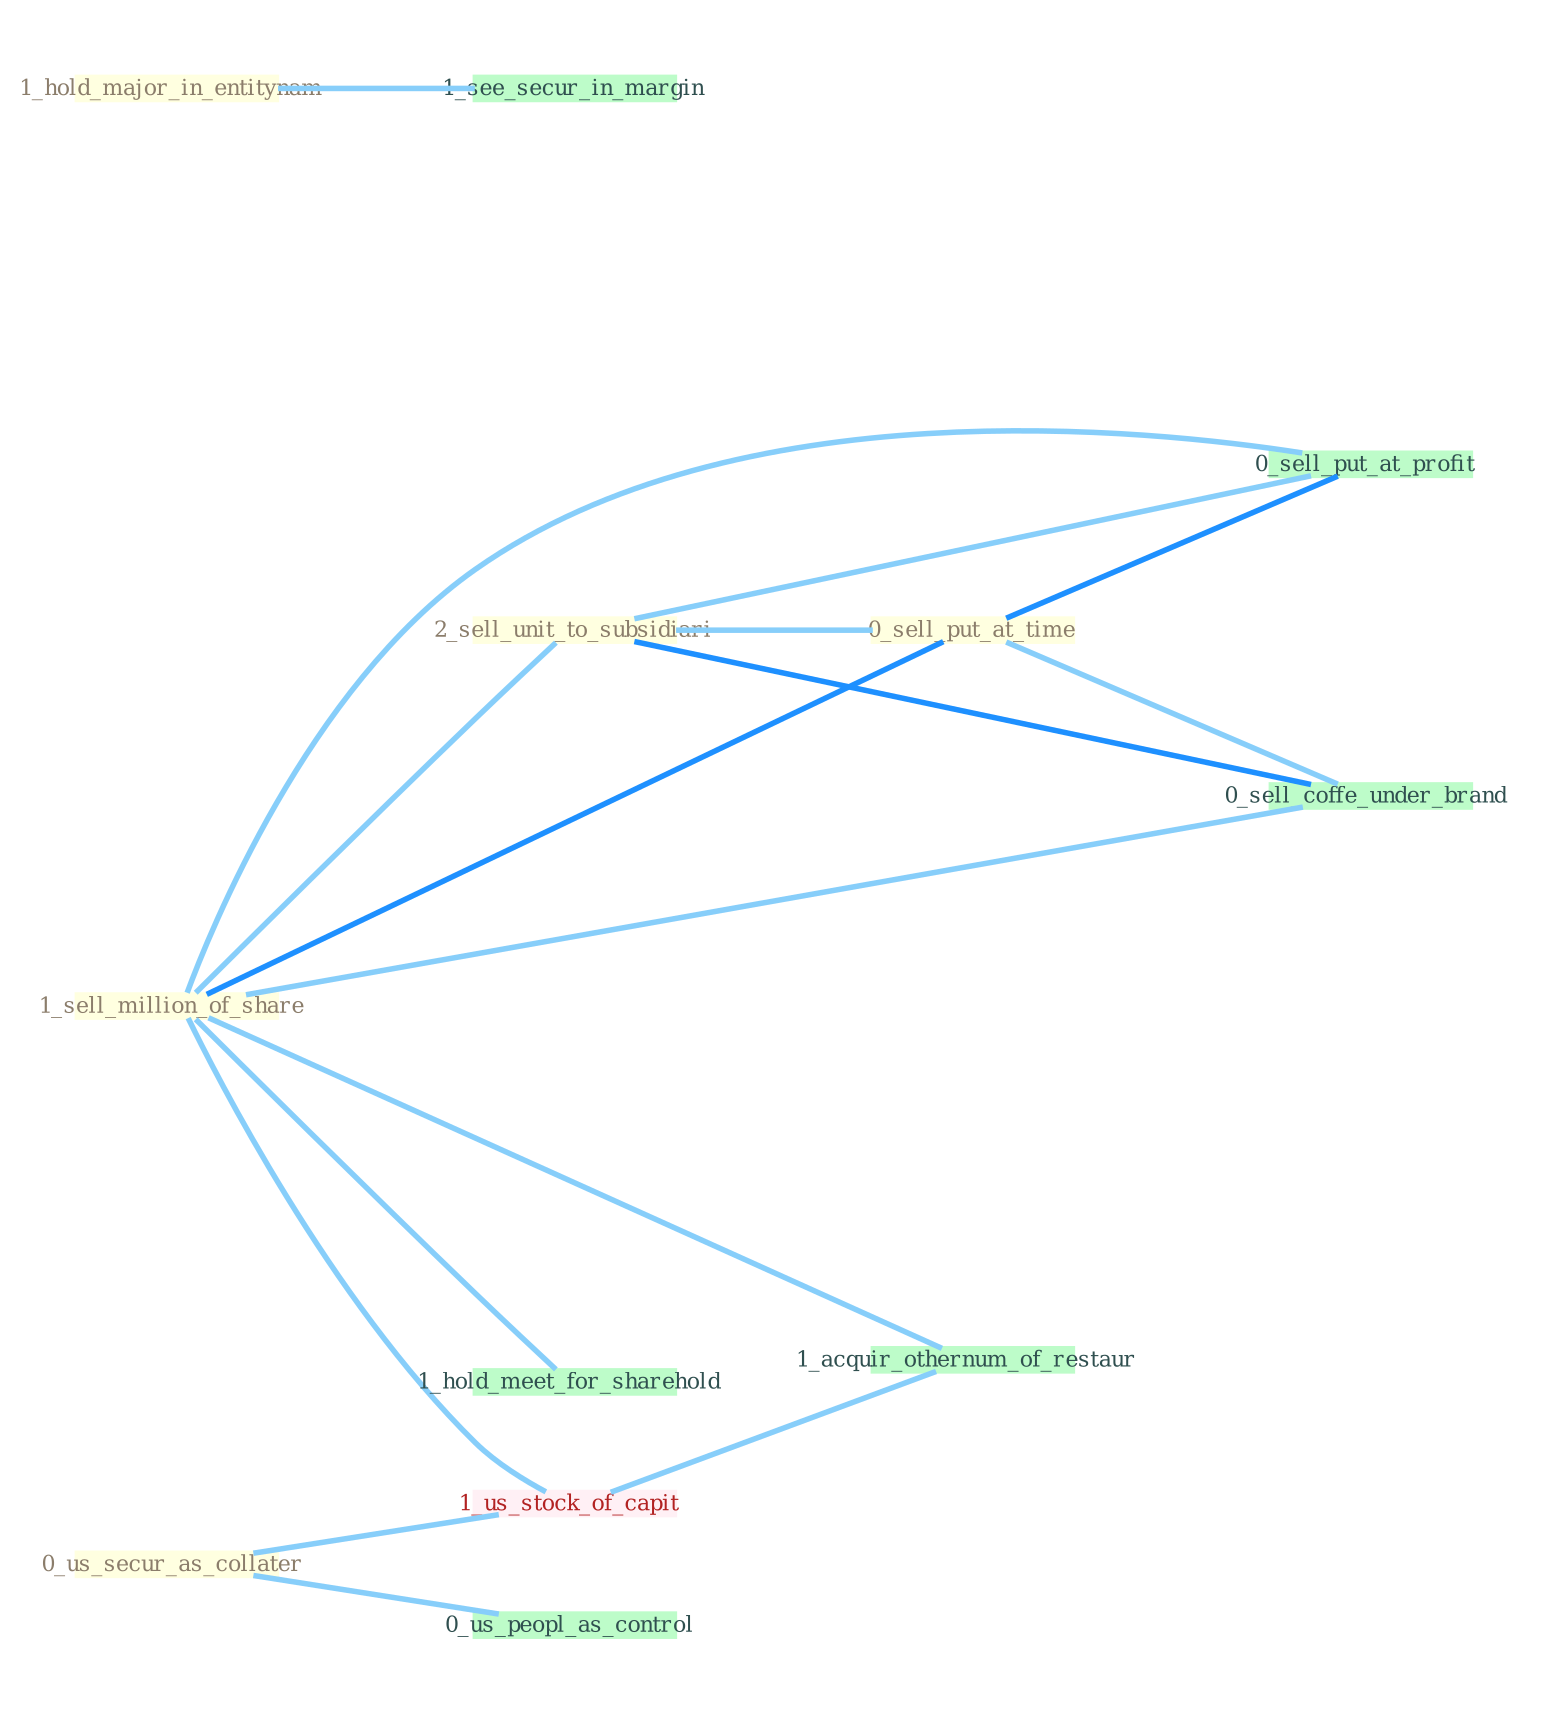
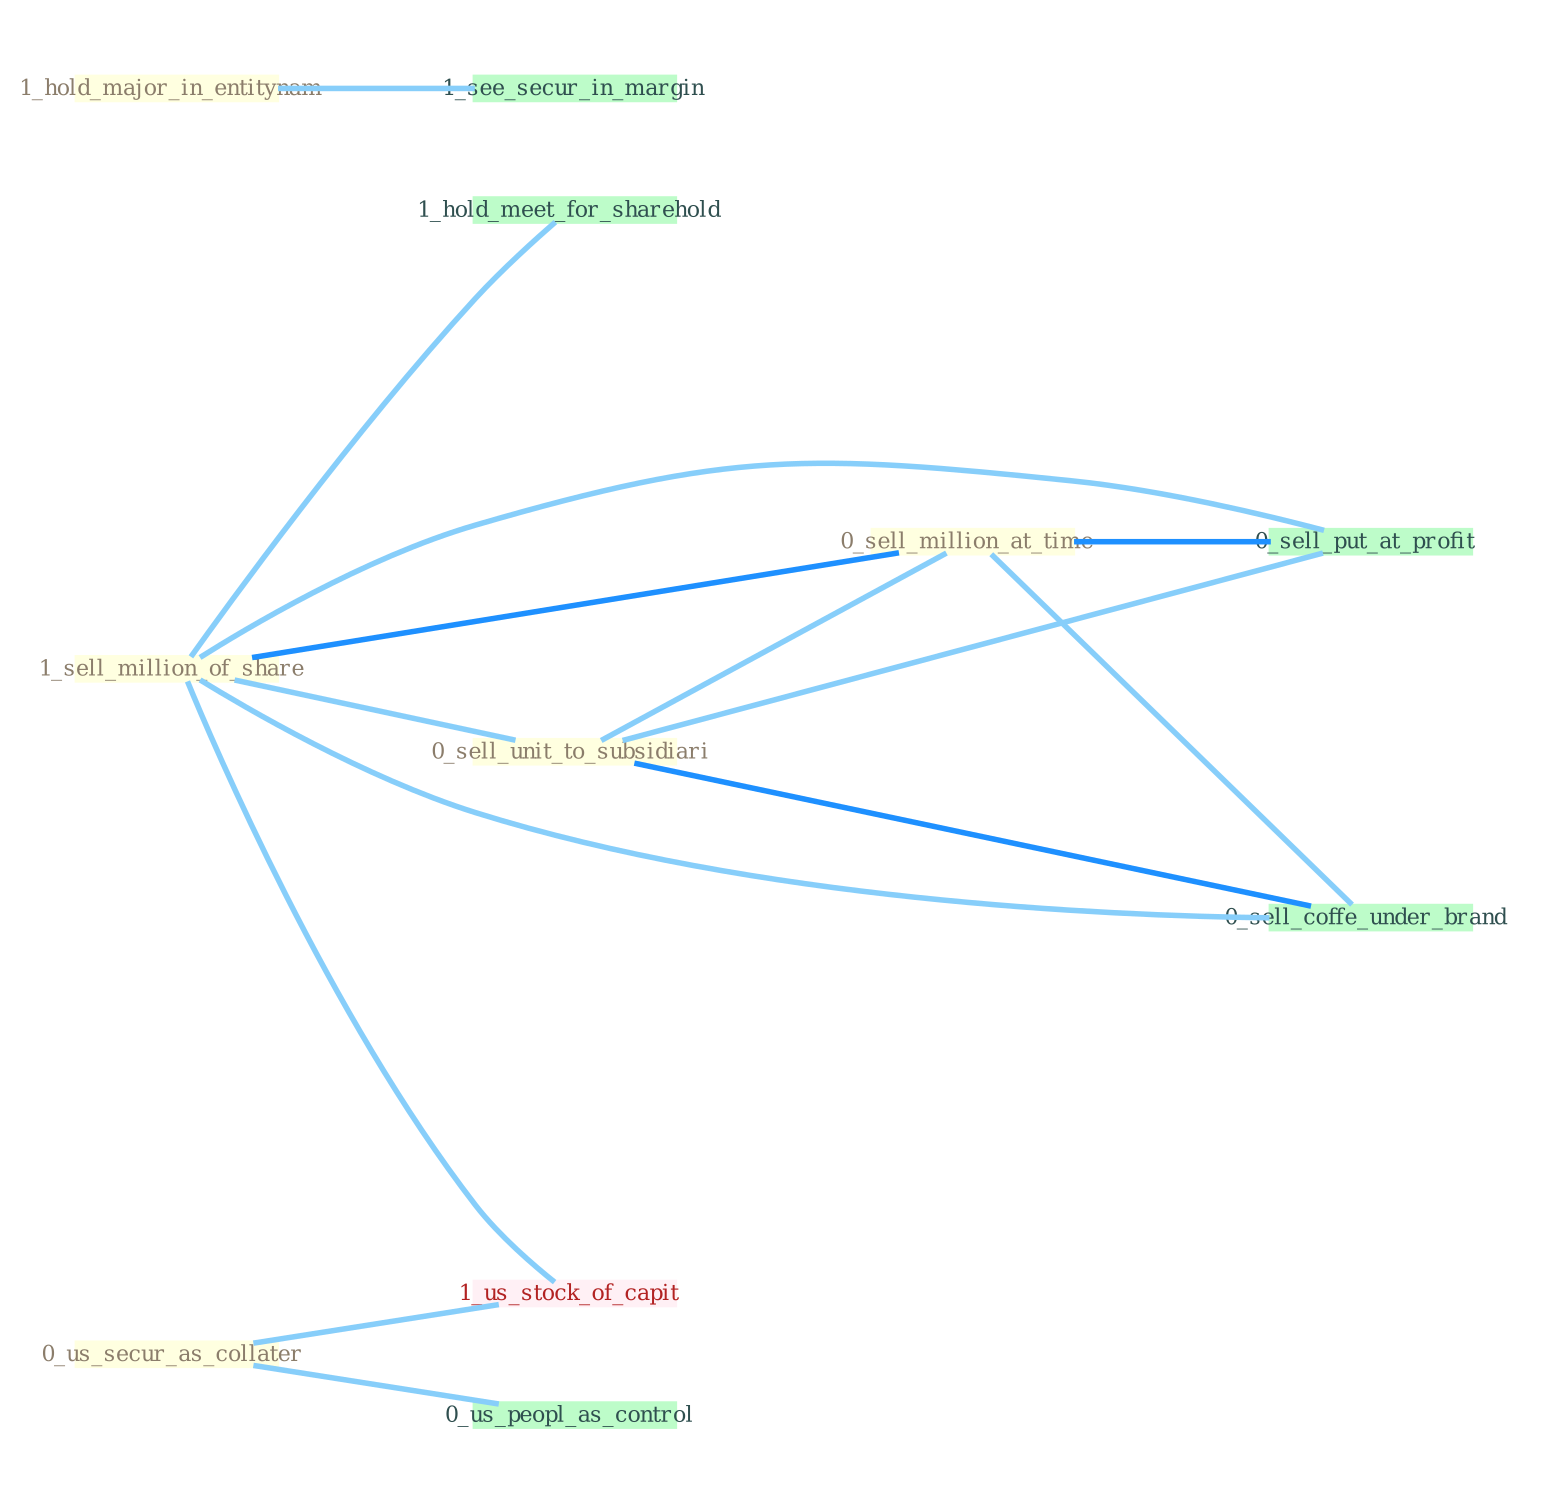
node "2_sell_unit_to_subsidiari": label "2_sell_unit_to_subsidiari" -> "0_sell_unit_to_subsidiari"
node "0_sell_put_at_time": label "0_sell_put_at_time" -> "0_sell_million_at_time"
node "1_acquir_othernum_of_restaur": removed
